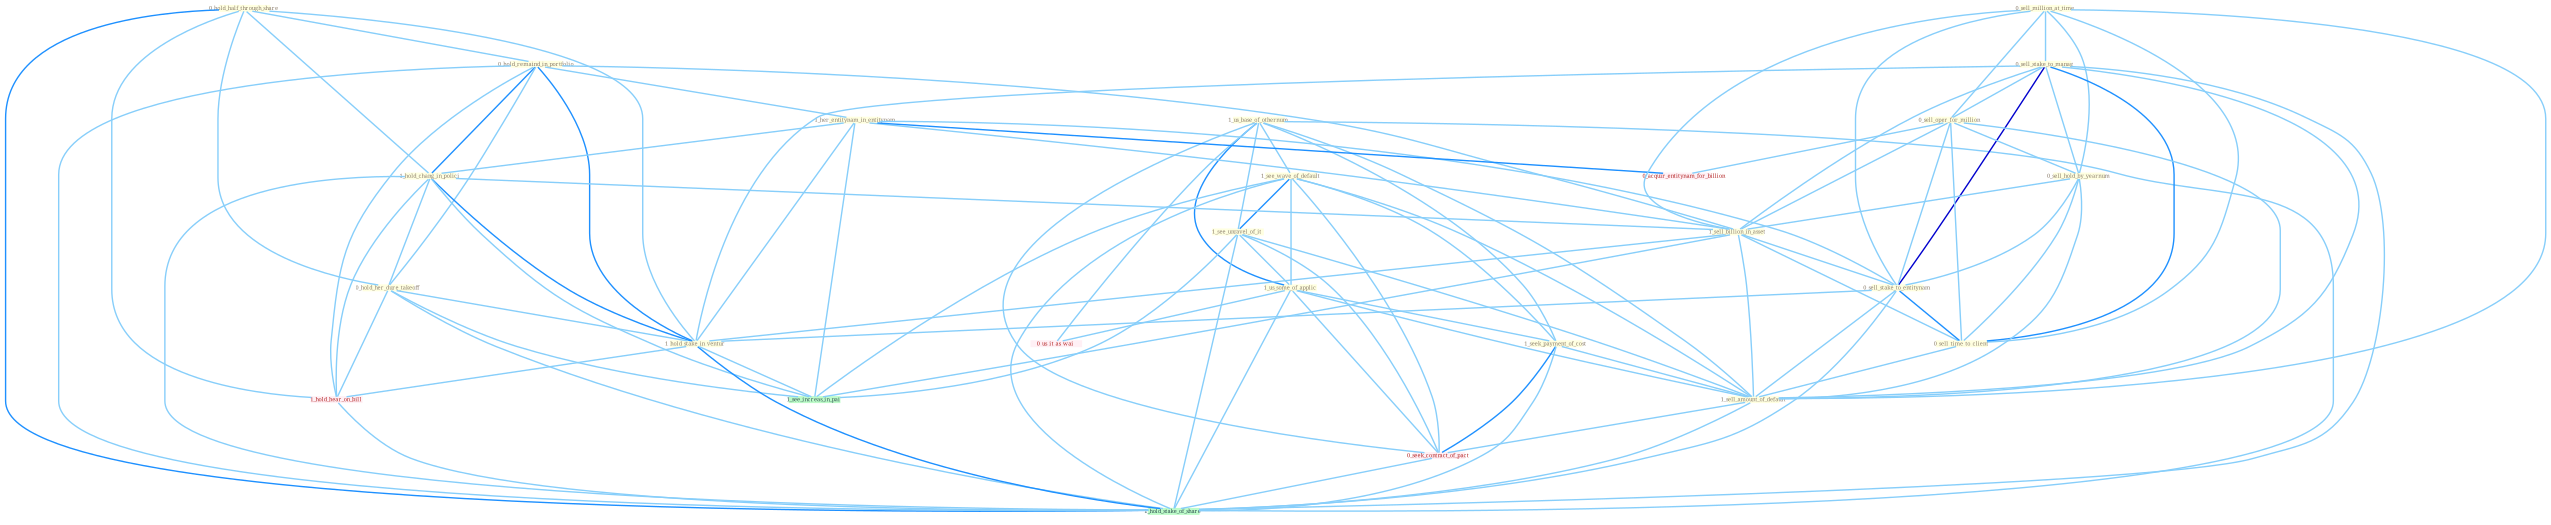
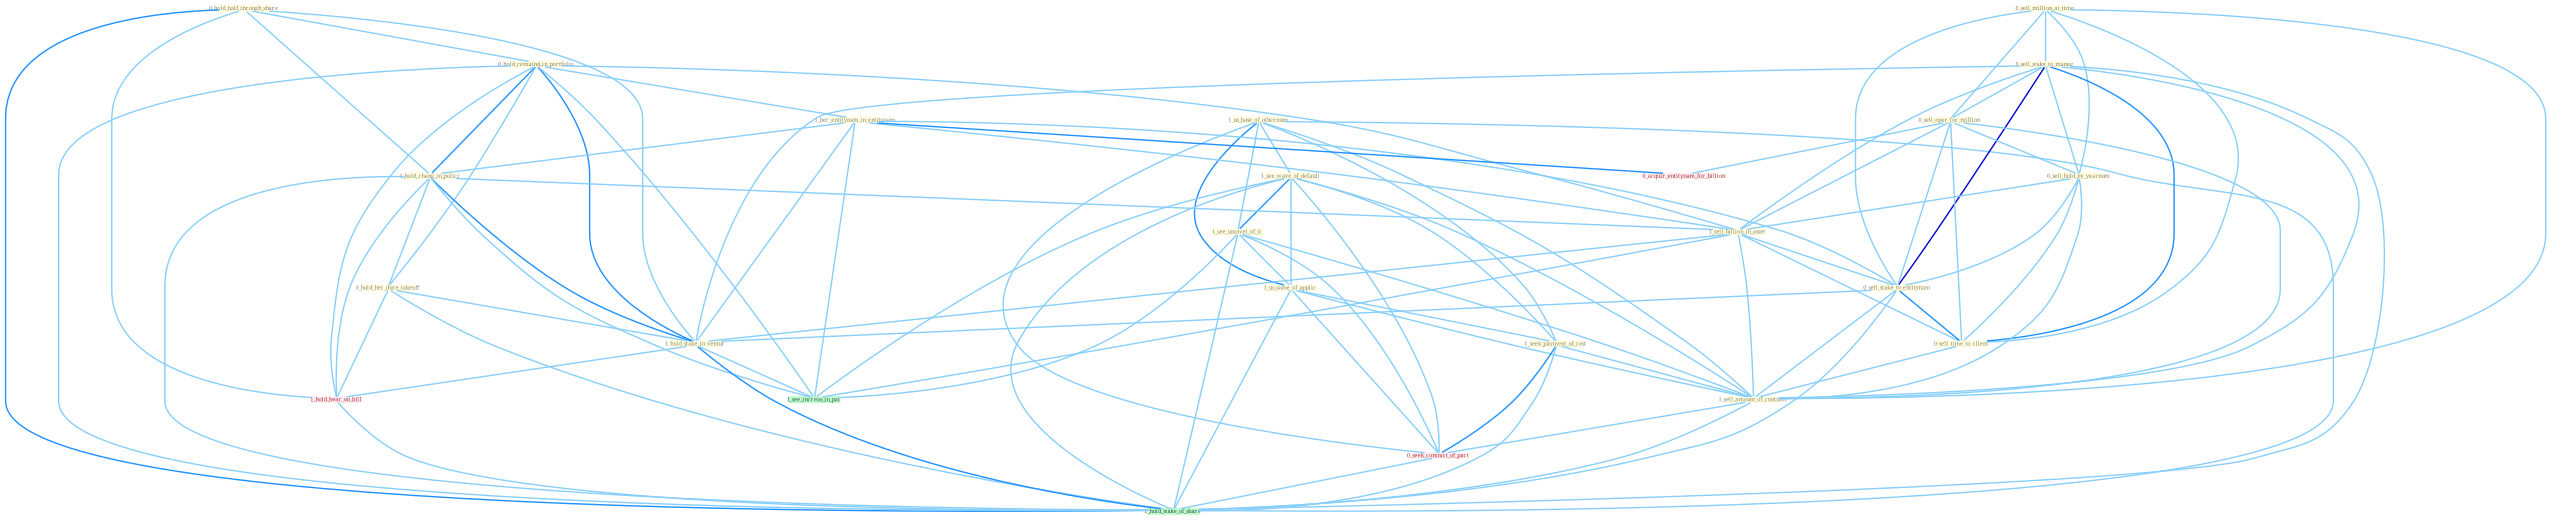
edge "0_sell_million_at_time" -- "1_sell_billion_in_asset": removed
edge "0_hold_half_through_share" -- "0_hold_her_dure_takeoff": removed
node "0_us_it_as_wai": removed
edge "0_hold_her_dure_takeoff" -- "1_see_increas_in_pai": now "0_hold_remaind_in_portfolio" -- "1_see_increas_in_pai"
node "1_sell_amount_of_default": label "1_sell_amount_of_default" -> "1_sell_amount_of_contract"
